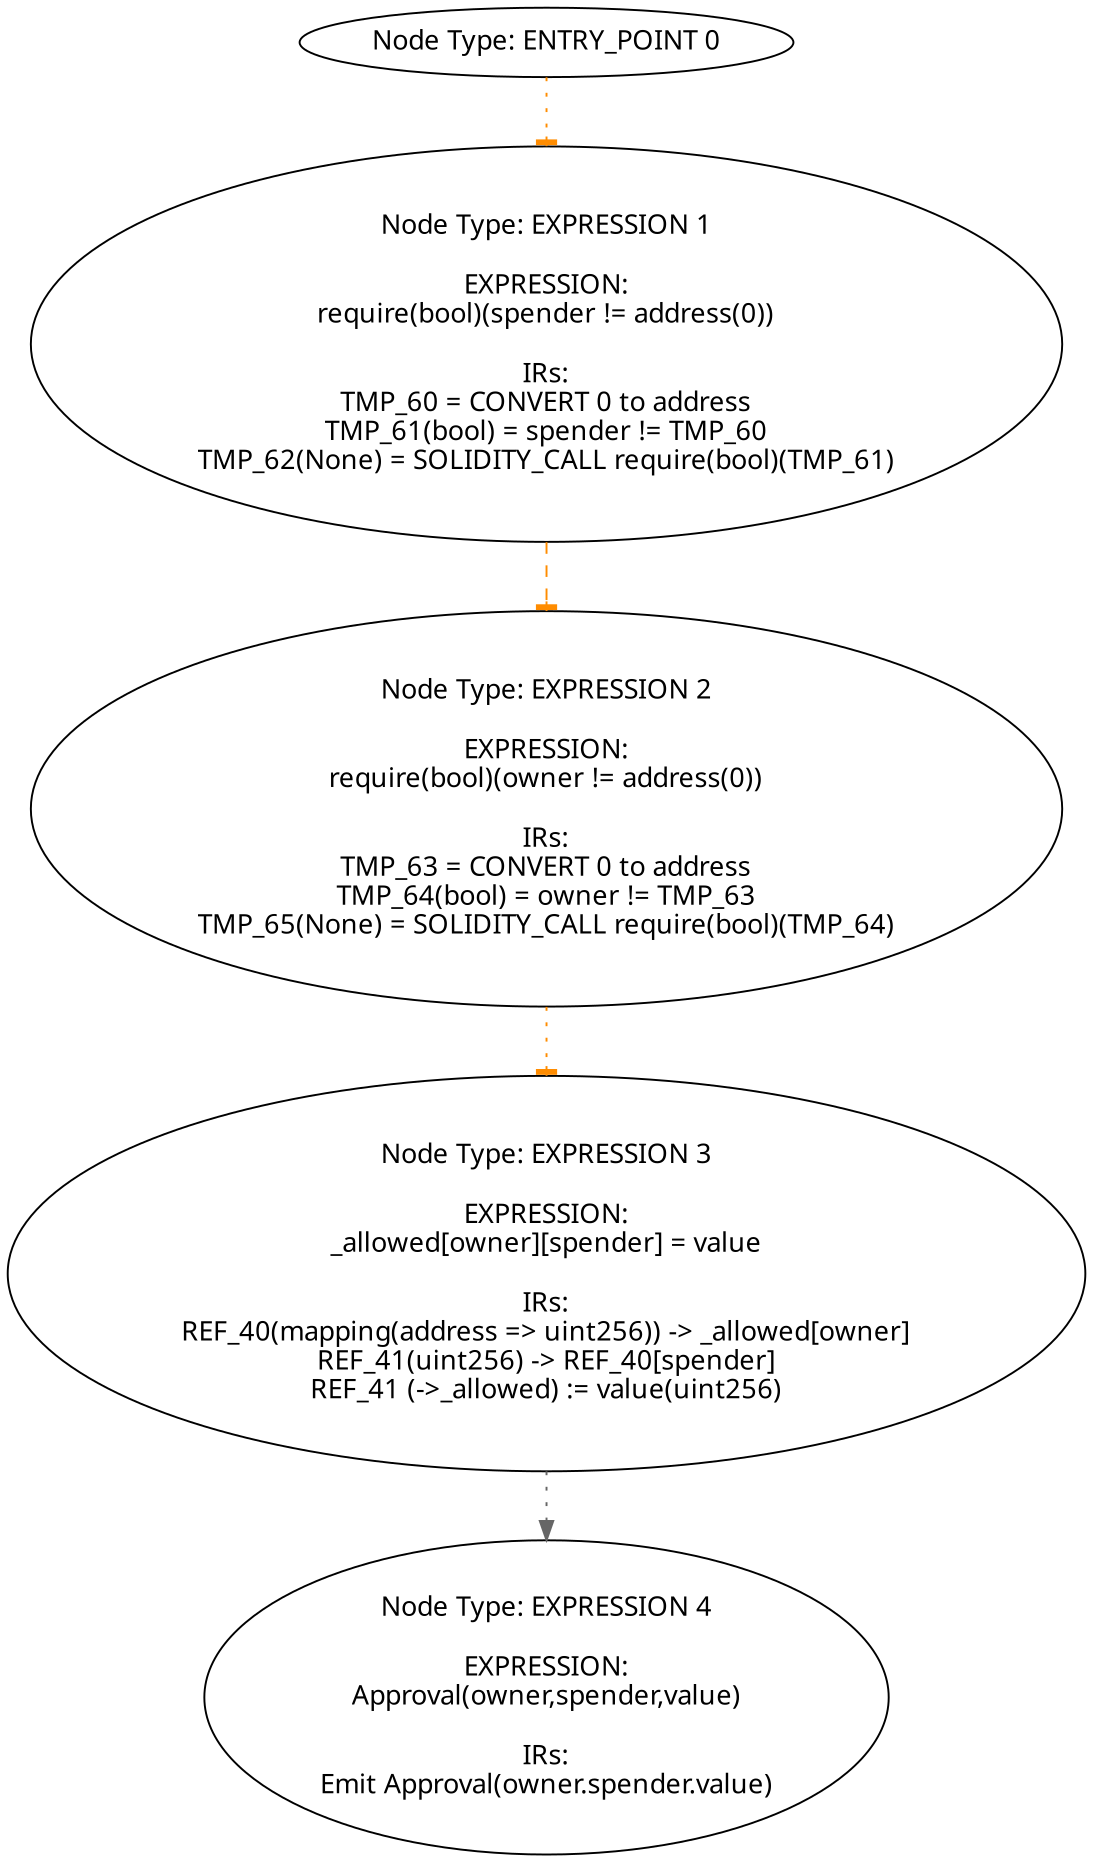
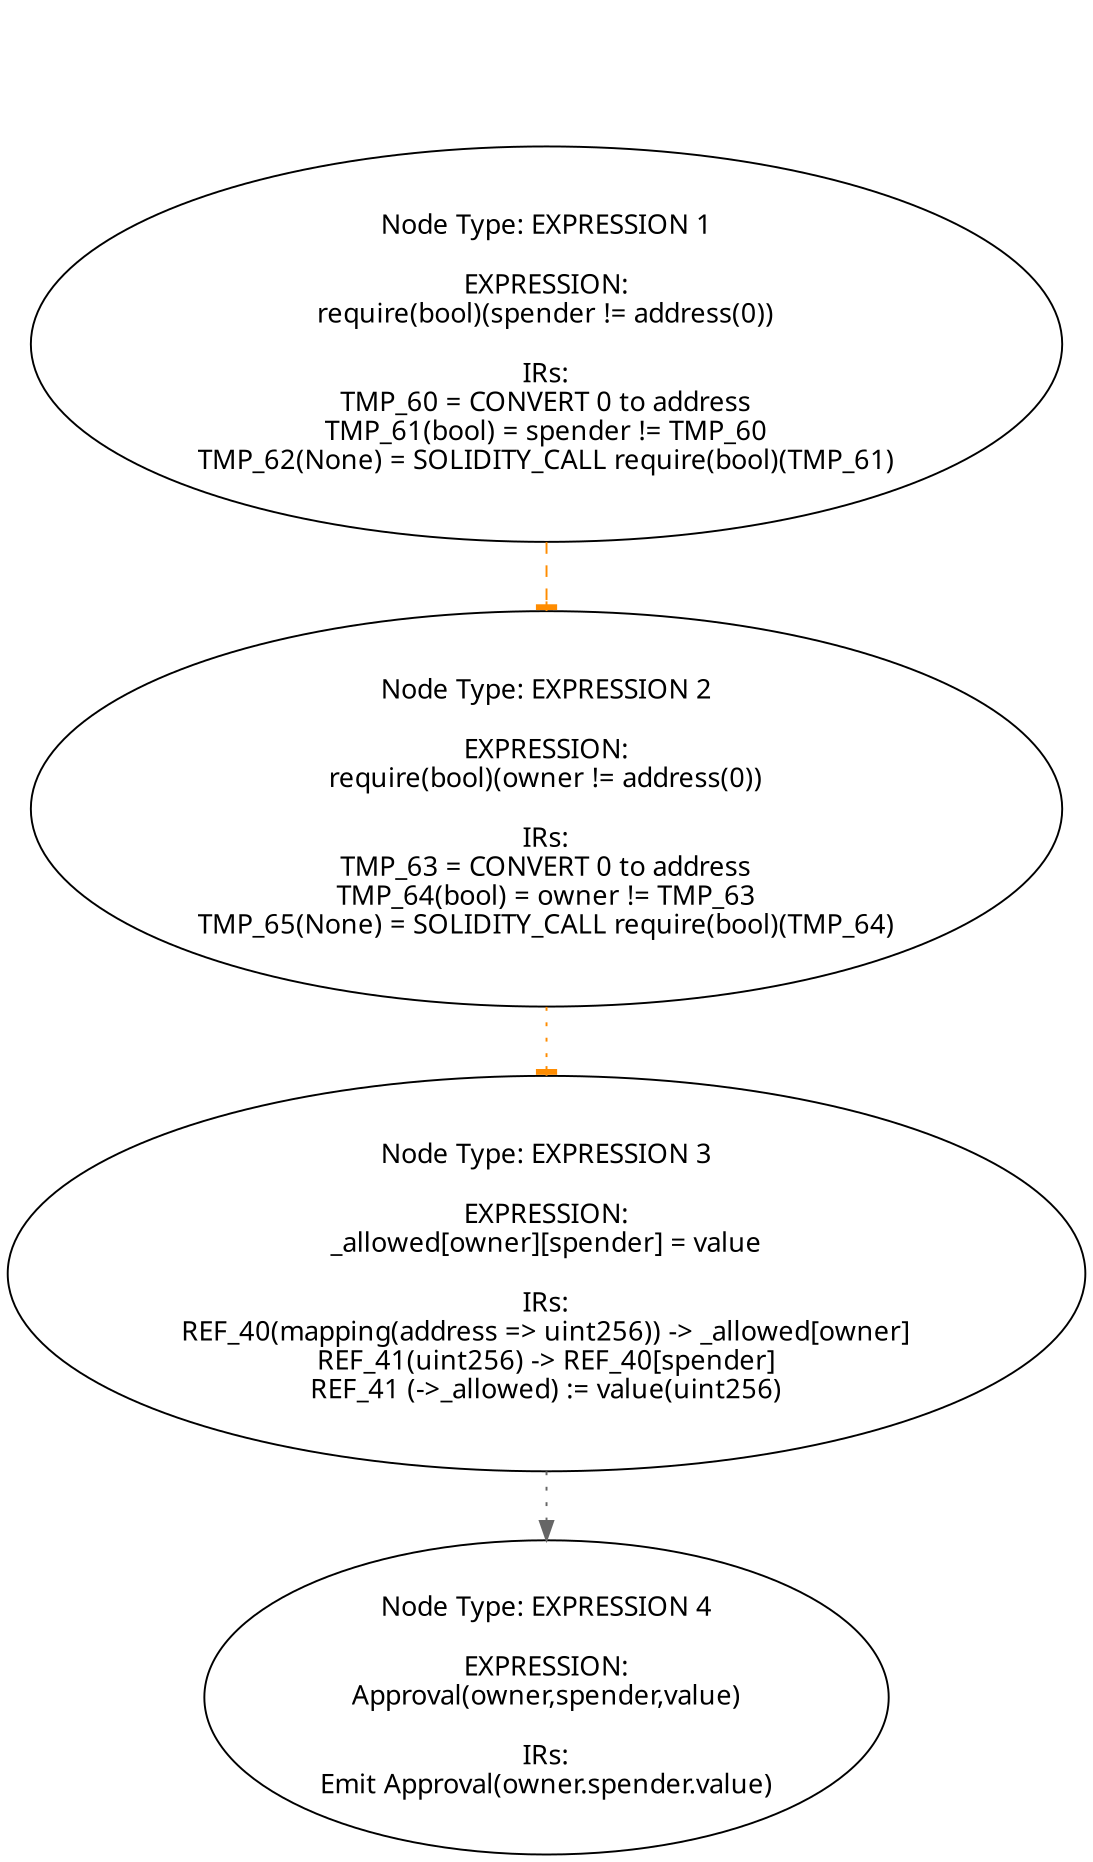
node "Node Type: ENTRY_POINT 0": removed
